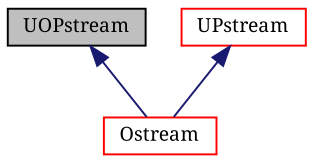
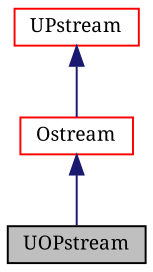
edge "Ostream" -> "UOPstream": reversed
